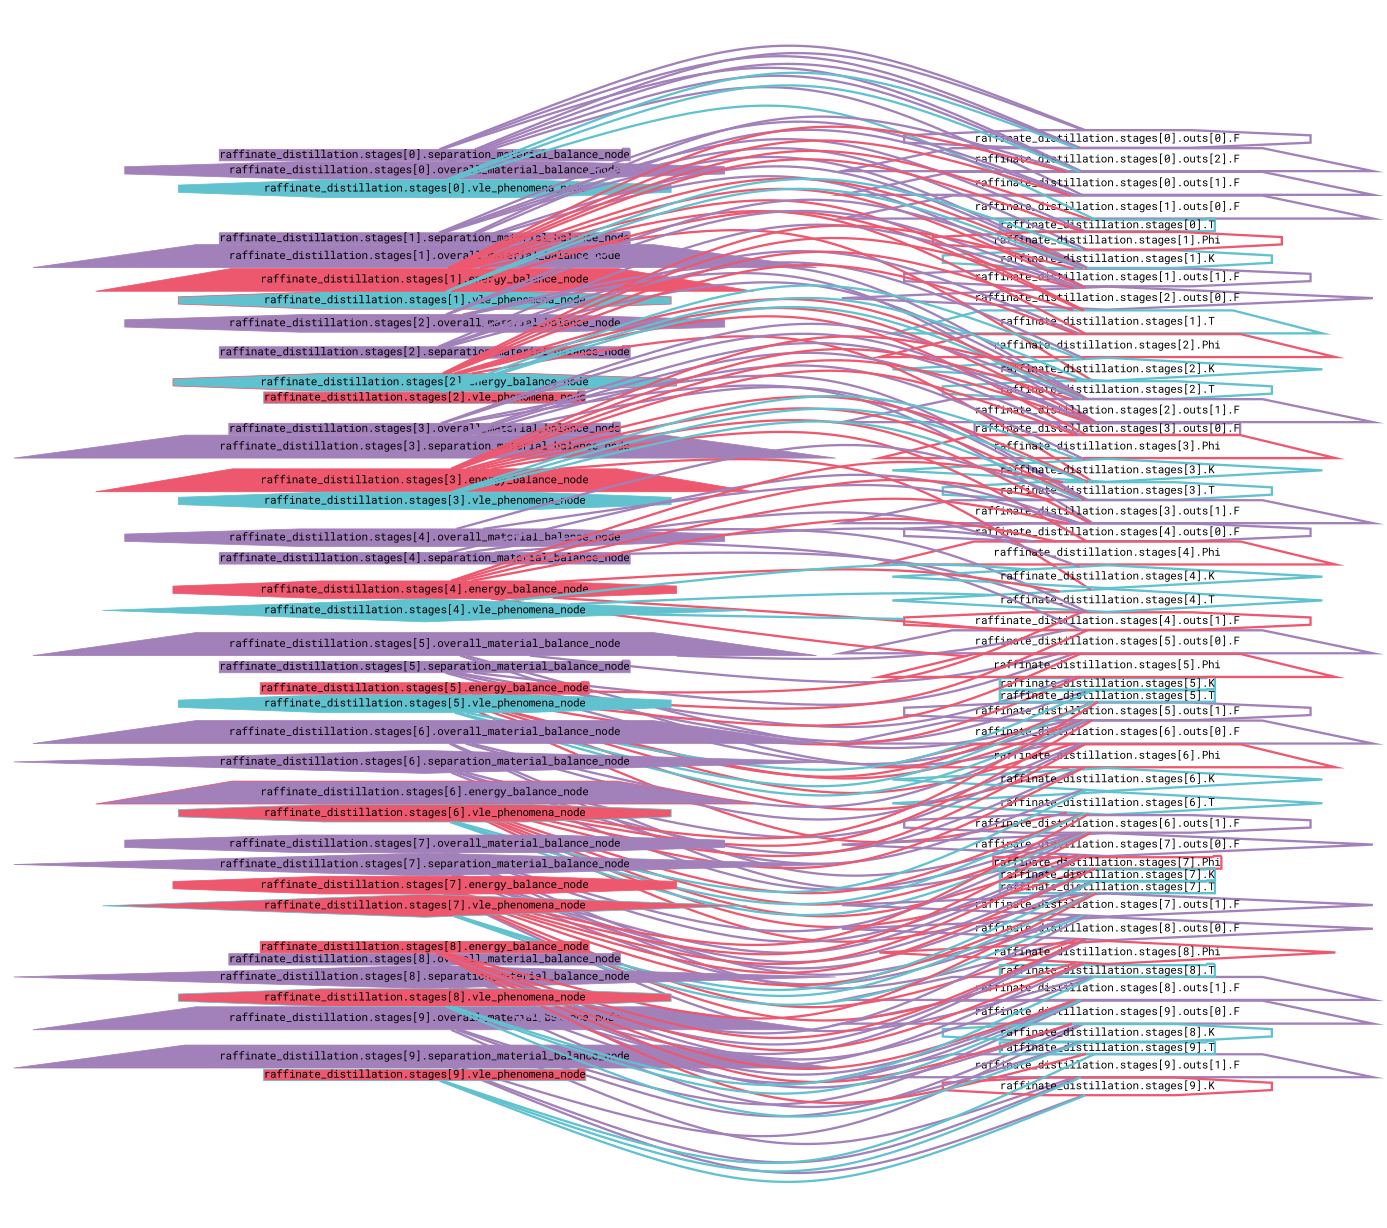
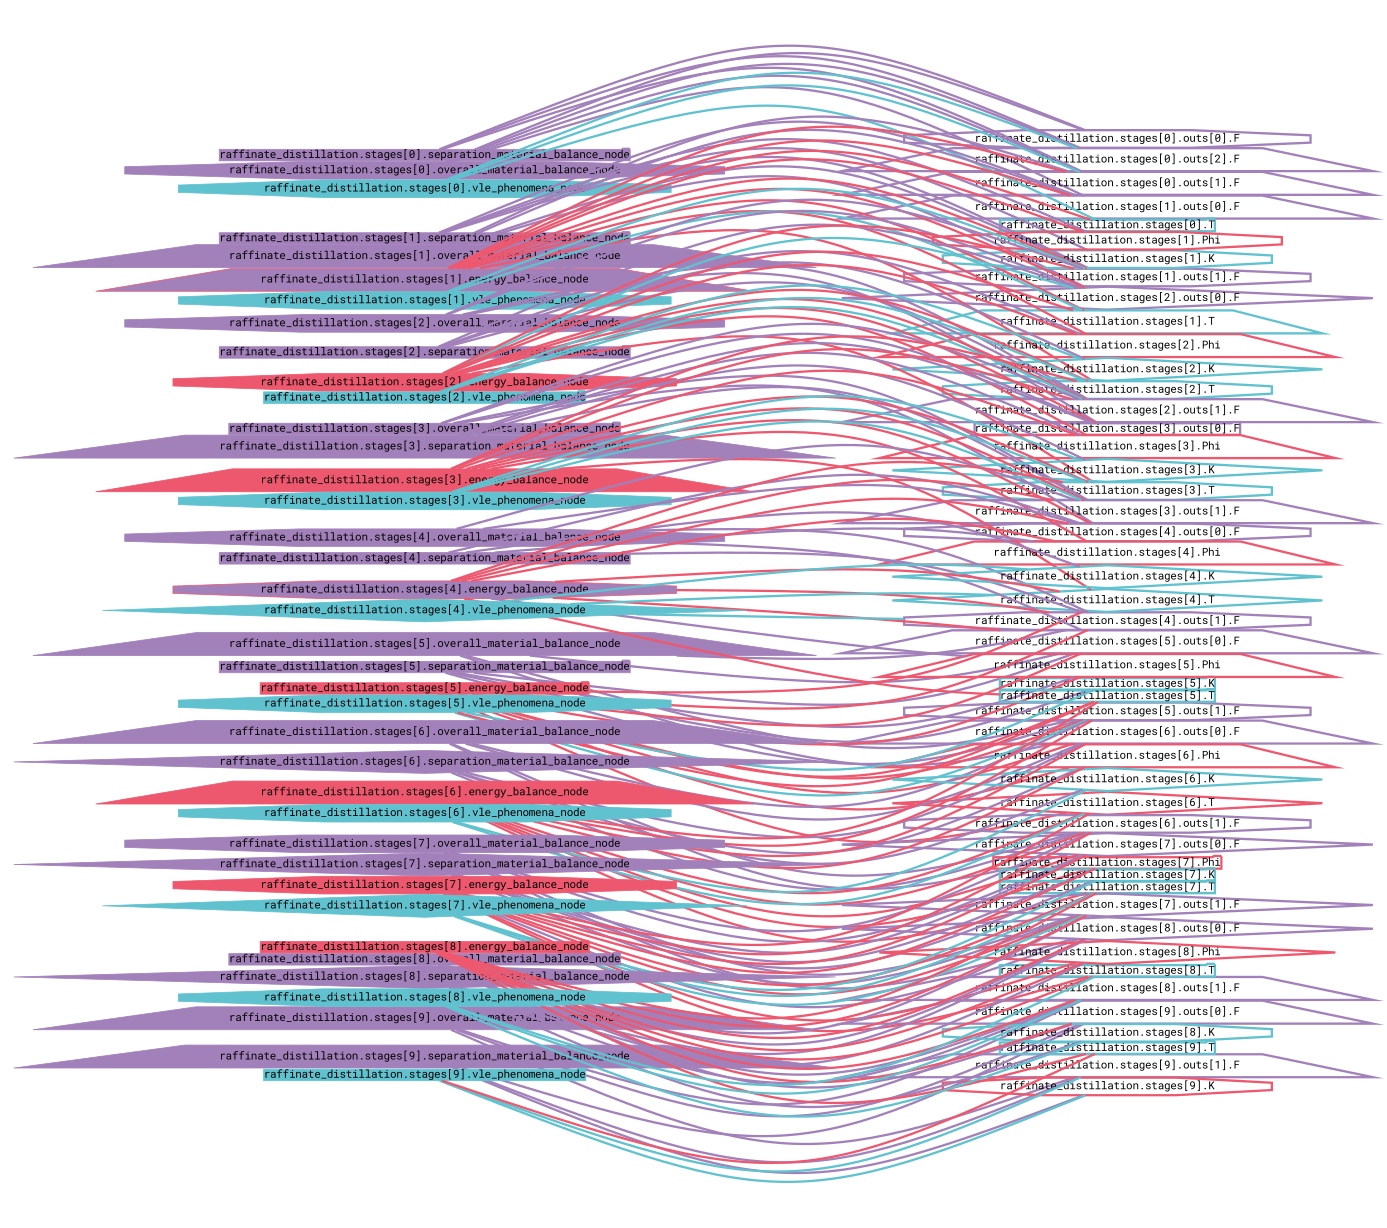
edge "raffinate_distillation.stages[1].K" -- "raffinate_distillation.stages[1].vle_phenomena_node": removed
edge "raffinate_distillation.stages[1].vle_phenomena_node" -- "raffinate_distillation.stages[1].T": color #ed586f -> #60c1cf
edge "raffinate_distillation.stages[2].outs[0].F" -- "raffinate_distillation.stages[2].energy_balance_node": color #ed586f -> #60c1cf
node "raffinate_distillation.stages[1].energy_balance_node": fillcolor #ed586f -> #a280b9
edge "raffinate_distillation.stages[2].energy_balance_node" -- "raffinate_distillation.stages[2].T": added
node "raffinate_distillation.stages[1].vle_phenomena_node": color #ed586f -> #60c1cf
edge "raffinate_distillation.stages[3].outs[0].F" -- "raffinate_distillation.stages[3].energy_balance_node": removed
node "raffinate_distillation.stages[2].energy_balance_node": fillcolor #60c1cf -> #ed586f
node "raffinate_distillation.stages[2].vle_phenomena_node": fillcolor #ed586f -> #60c1cf
node "raffinate_distillation.stages[4].energy_balance_node": fillcolor #ed586f -> #a280b9
edge "raffinate_distillation.stages[4].energy_balance_node" -- "raffinate_distillation.stages[4].outs[1].F": added
node "raffinate_distillation.stages[4].outs[1].F": color #ed586f -> #a280b9
edge "raffinate_distillation.stages[4].energy_balance_node" -- "raffinate_distillation.stages[5].Phi": color #ed586f -> #a280b9
edge "raffinate_distillation.stages[4].energy_balance_node" -- "raffinate_distillation.stages[5].T": added
edge "raffinate_distillation.stages[5].T" -- "raffinate_distillation.stages[5].vle_phenomena_node": color #60c1cf -> #ed586f
node "raffinate_distillation.stages[6].energy_balance_node": fillcolor #a280b9 -> #ed586f
node "raffinate_distillation.stages[6].T": color #60c1cf -> #ed586f
node "raffinate_distillation.stages[6].vle_phenomena_node": fillcolor #ed586f -> #60c1cf
edge "raffinate_distillation.stages[6].vle_phenomena_node" -- "raffinate_distillation.stages[6].outs[1].F": removed
node "raffinate_distillation.stages[7].vle_phenomena_node": fillcolor #ed586f -> #60c1cf
edge "raffinate_distillation.stages[7].energy_balance_node" -- "raffinate_distillation.stages[7].outs[1].F": added
node "raffinate_distillation.stages[8].vle_phenomena_node": fillcolor #ed586f -> #60c1cf
edge "raffinate_distillation.stages[7].energy_balance_node" -- "raffinate_distillation.stages[8].outs[0].F": color #ed586f -> #a280b9
edge "raffinate_distillation.stages[7].outs[1].F" -- "raffinate_distillation.stages[8].energy_balance_node": added
edge "raffinate_distillation.stages[7].energy_balance_node" -- "raffinate_distillation.stages[8].T": color #a280b9 -> #ed586f
edge "raffinate_distillation.stages[8].energy_balance_node" -- "raffinate_distillation.stages[8].T": color #a280b9 -> #ed586f
node "raffinate_distillation.stages[9].vle_phenomena_node": fillcolor #ed586f -> #60c1cf
edge "raffinate_distillation.stages[9].T" -- "raffinate_distillation.stages[9].vle_phenomena_node": color #60c1cf -> #ed586f
